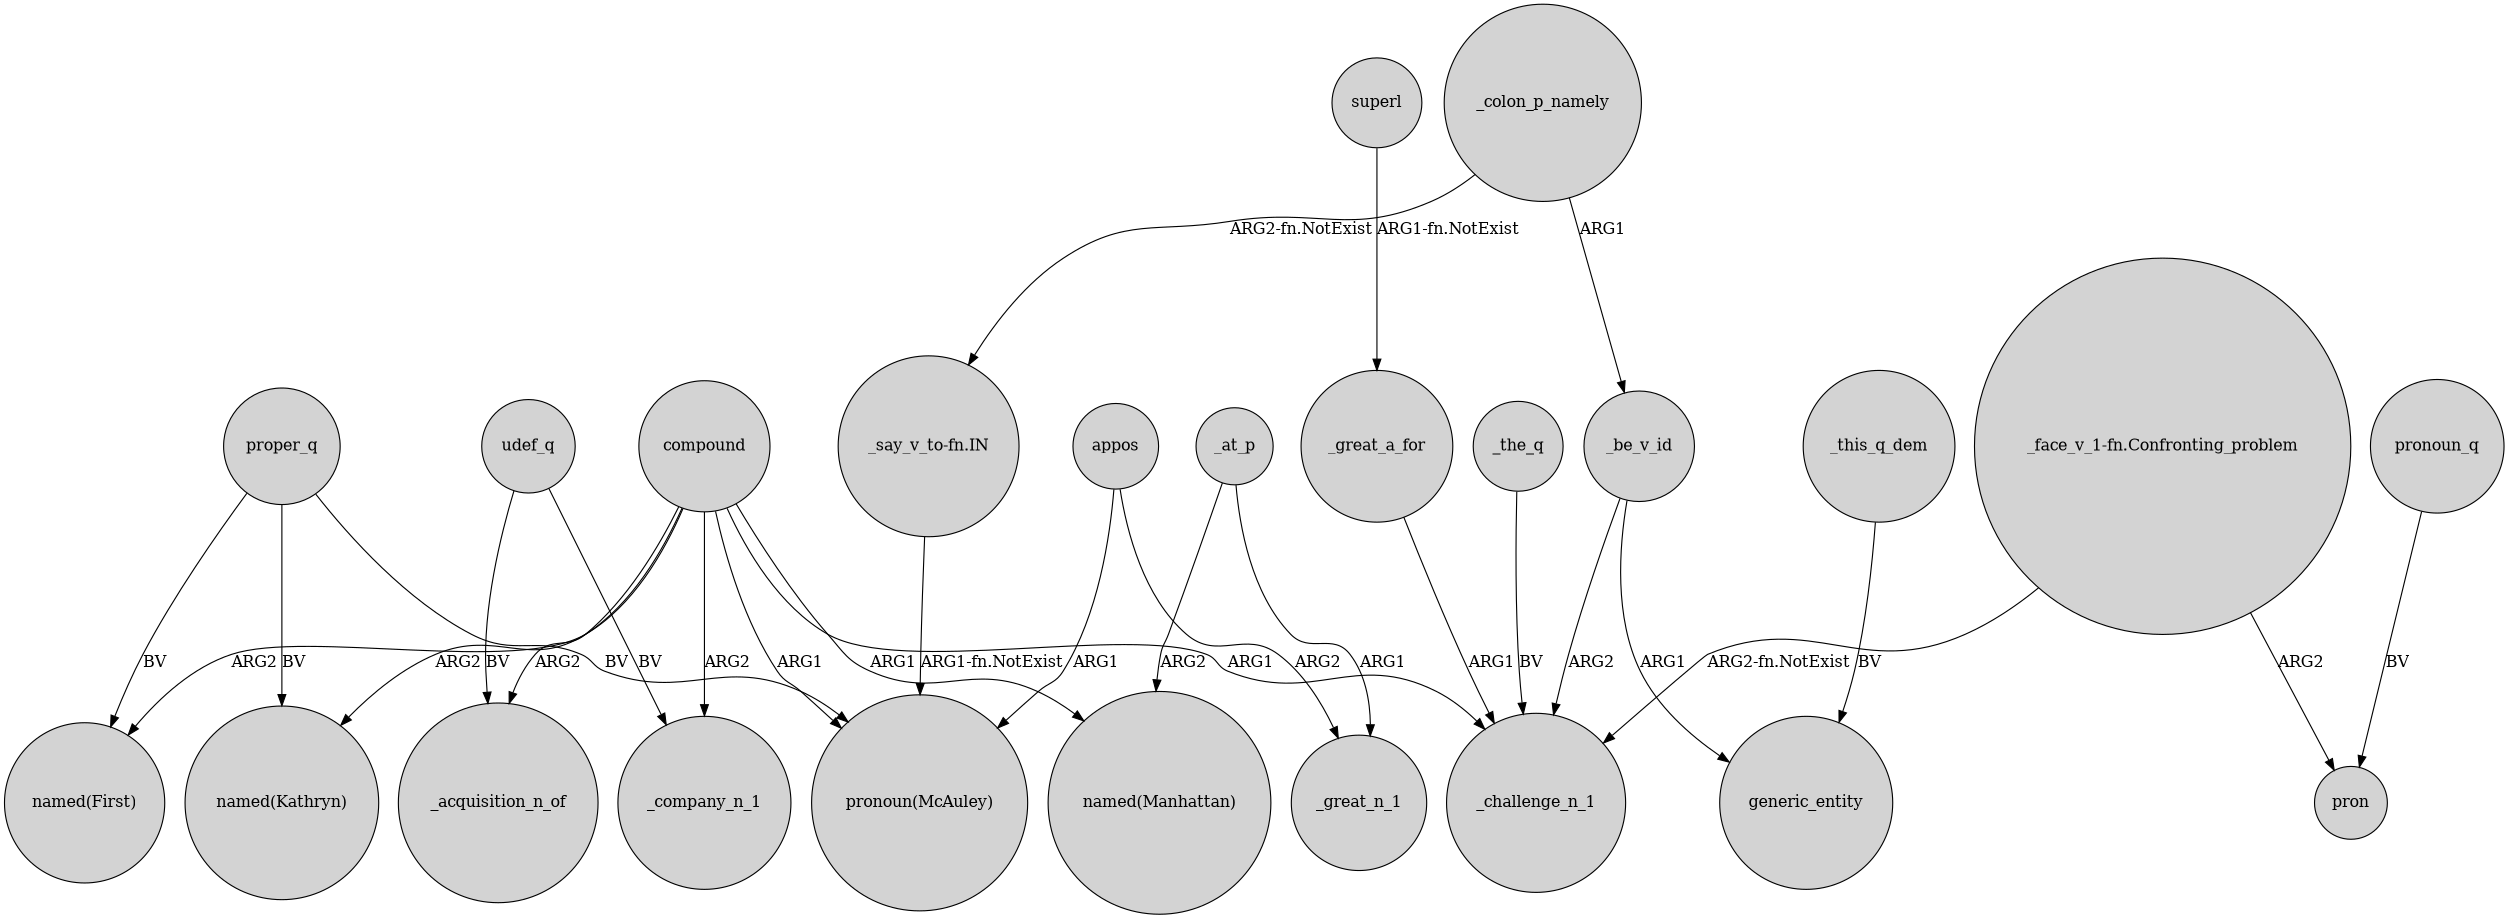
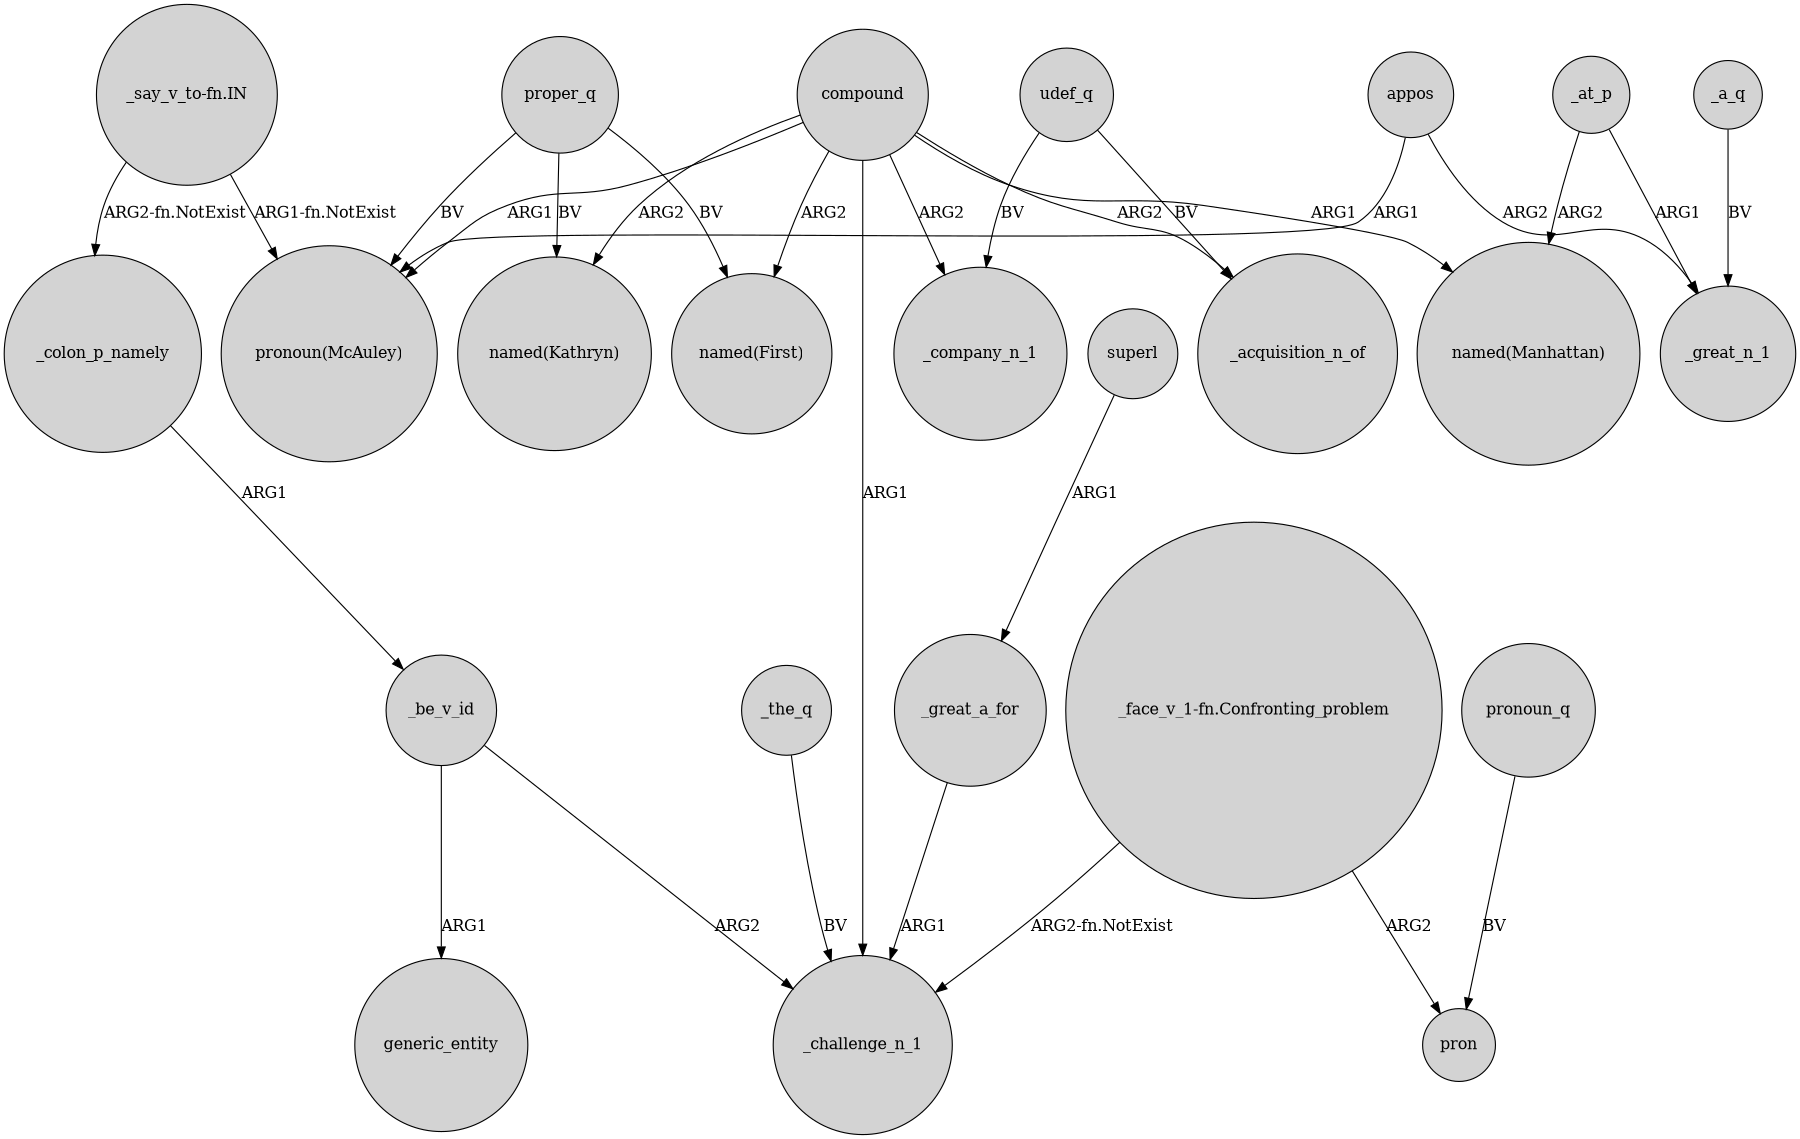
node "_a_q": added
edge "_colon_p_namely" -> "_say_v_to-fn.IN": reversed
edge "superl" -> "_great_a_for": label "ARG1-fn.NotExist" -> "ARG1"
node "_this_q_dem": removed
